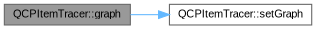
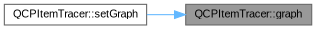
edge "QCPItemTracer::graph" -> "QCPItemTracer::setGraph": reversed
